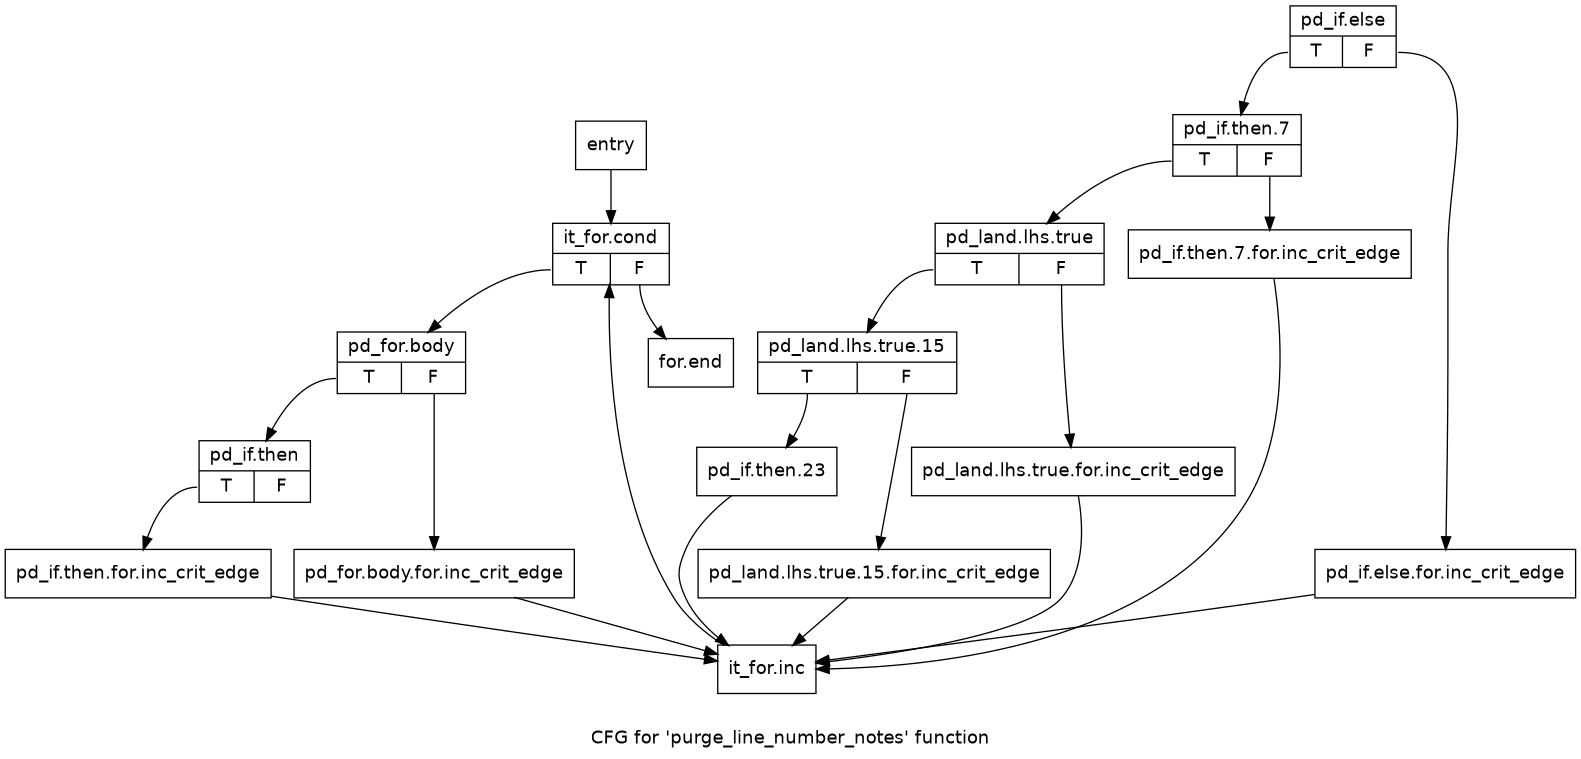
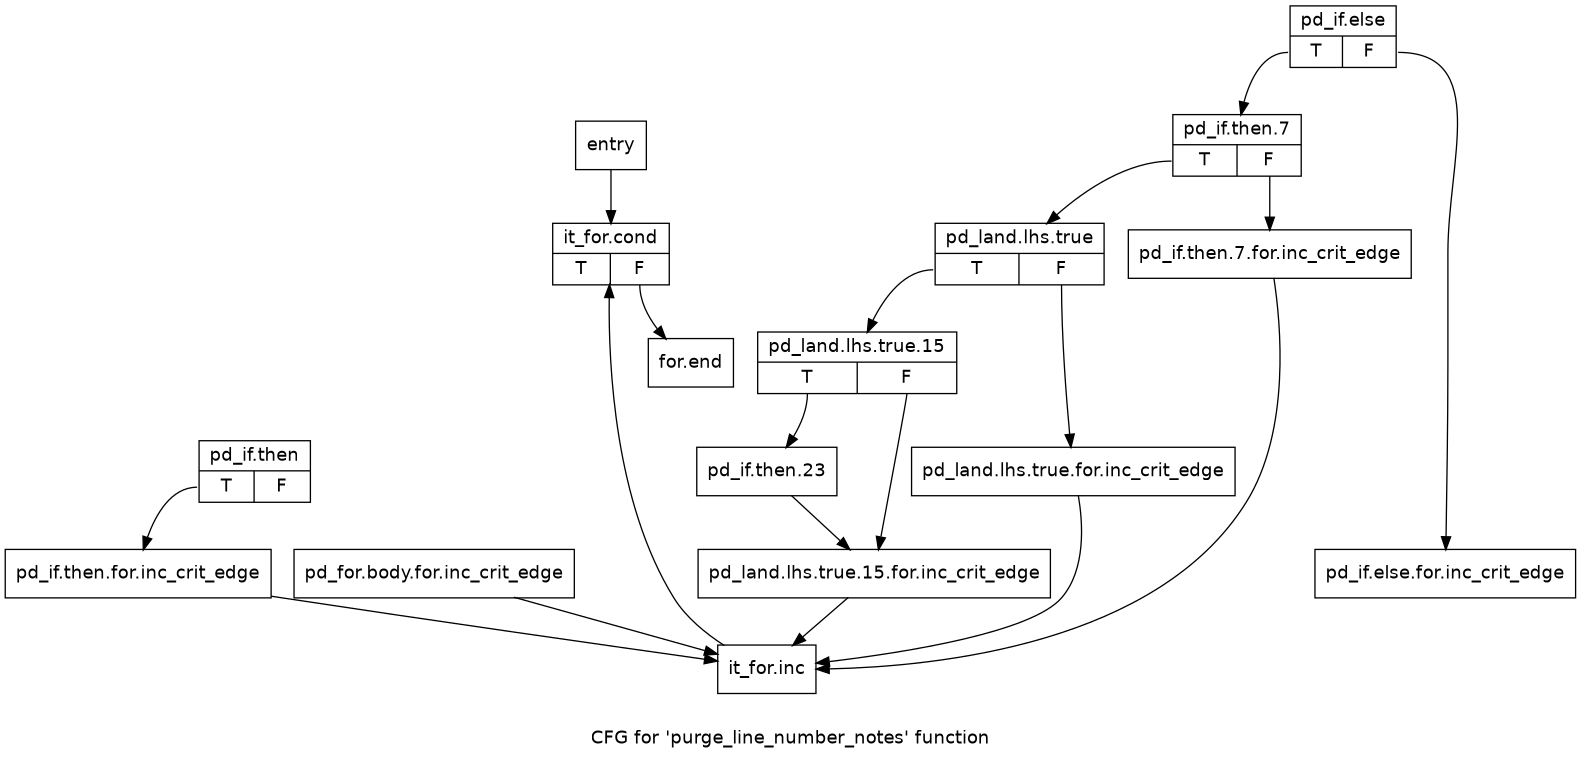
node "pd_for.body": removed
edge "pd_if.then.23" -> "it_for.inc": now "pd_if.then.23" -> "pd_land.lhs.true.15.for.inc_crit_edge"
edge "pd_if.else.for.inc_crit_edge" -> "it_for.inc": removed
